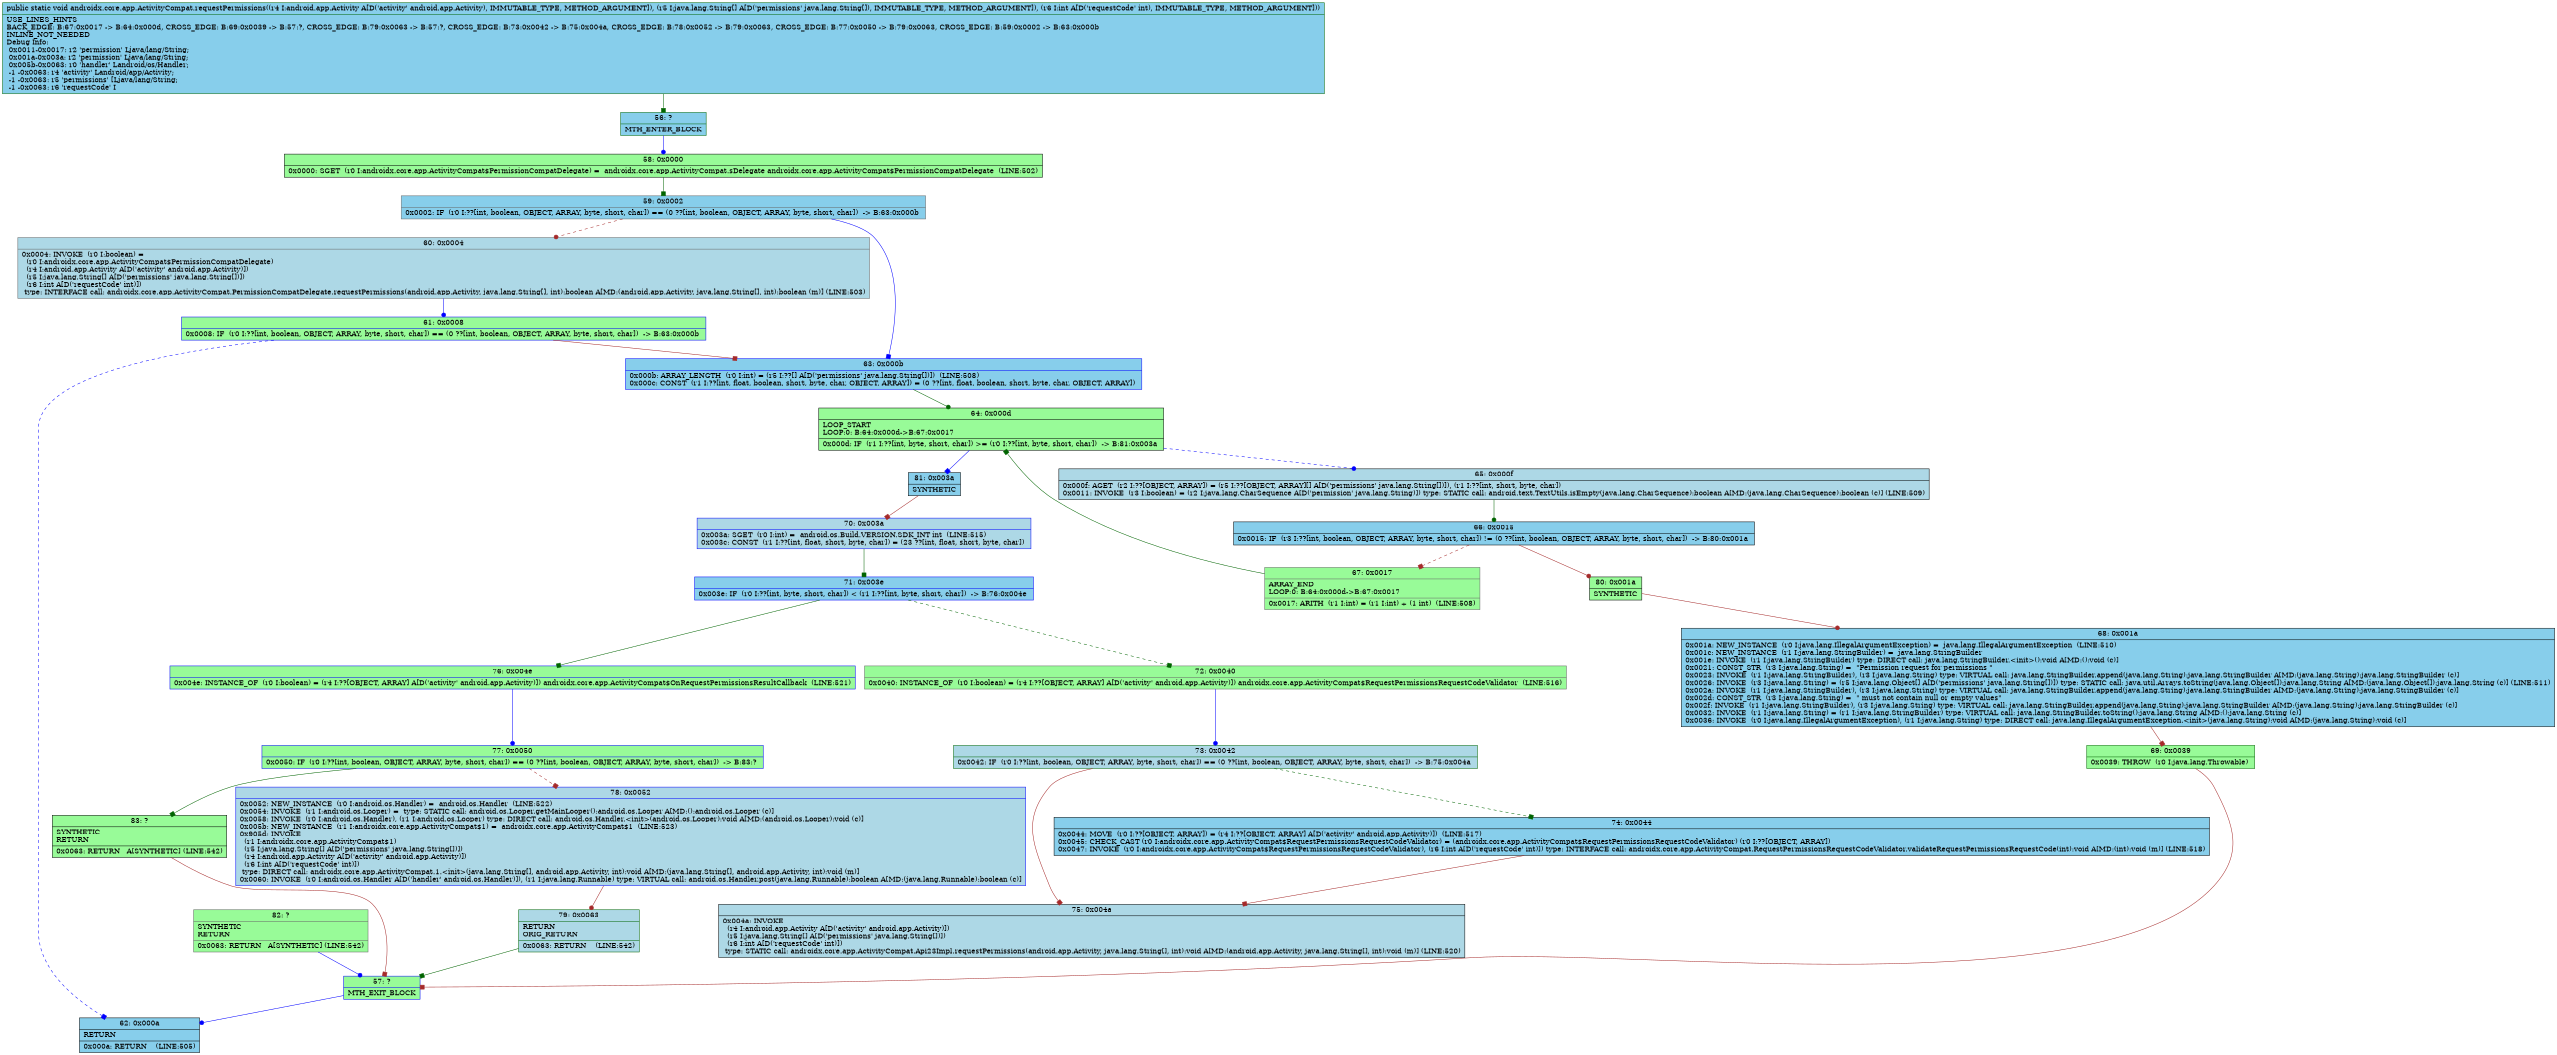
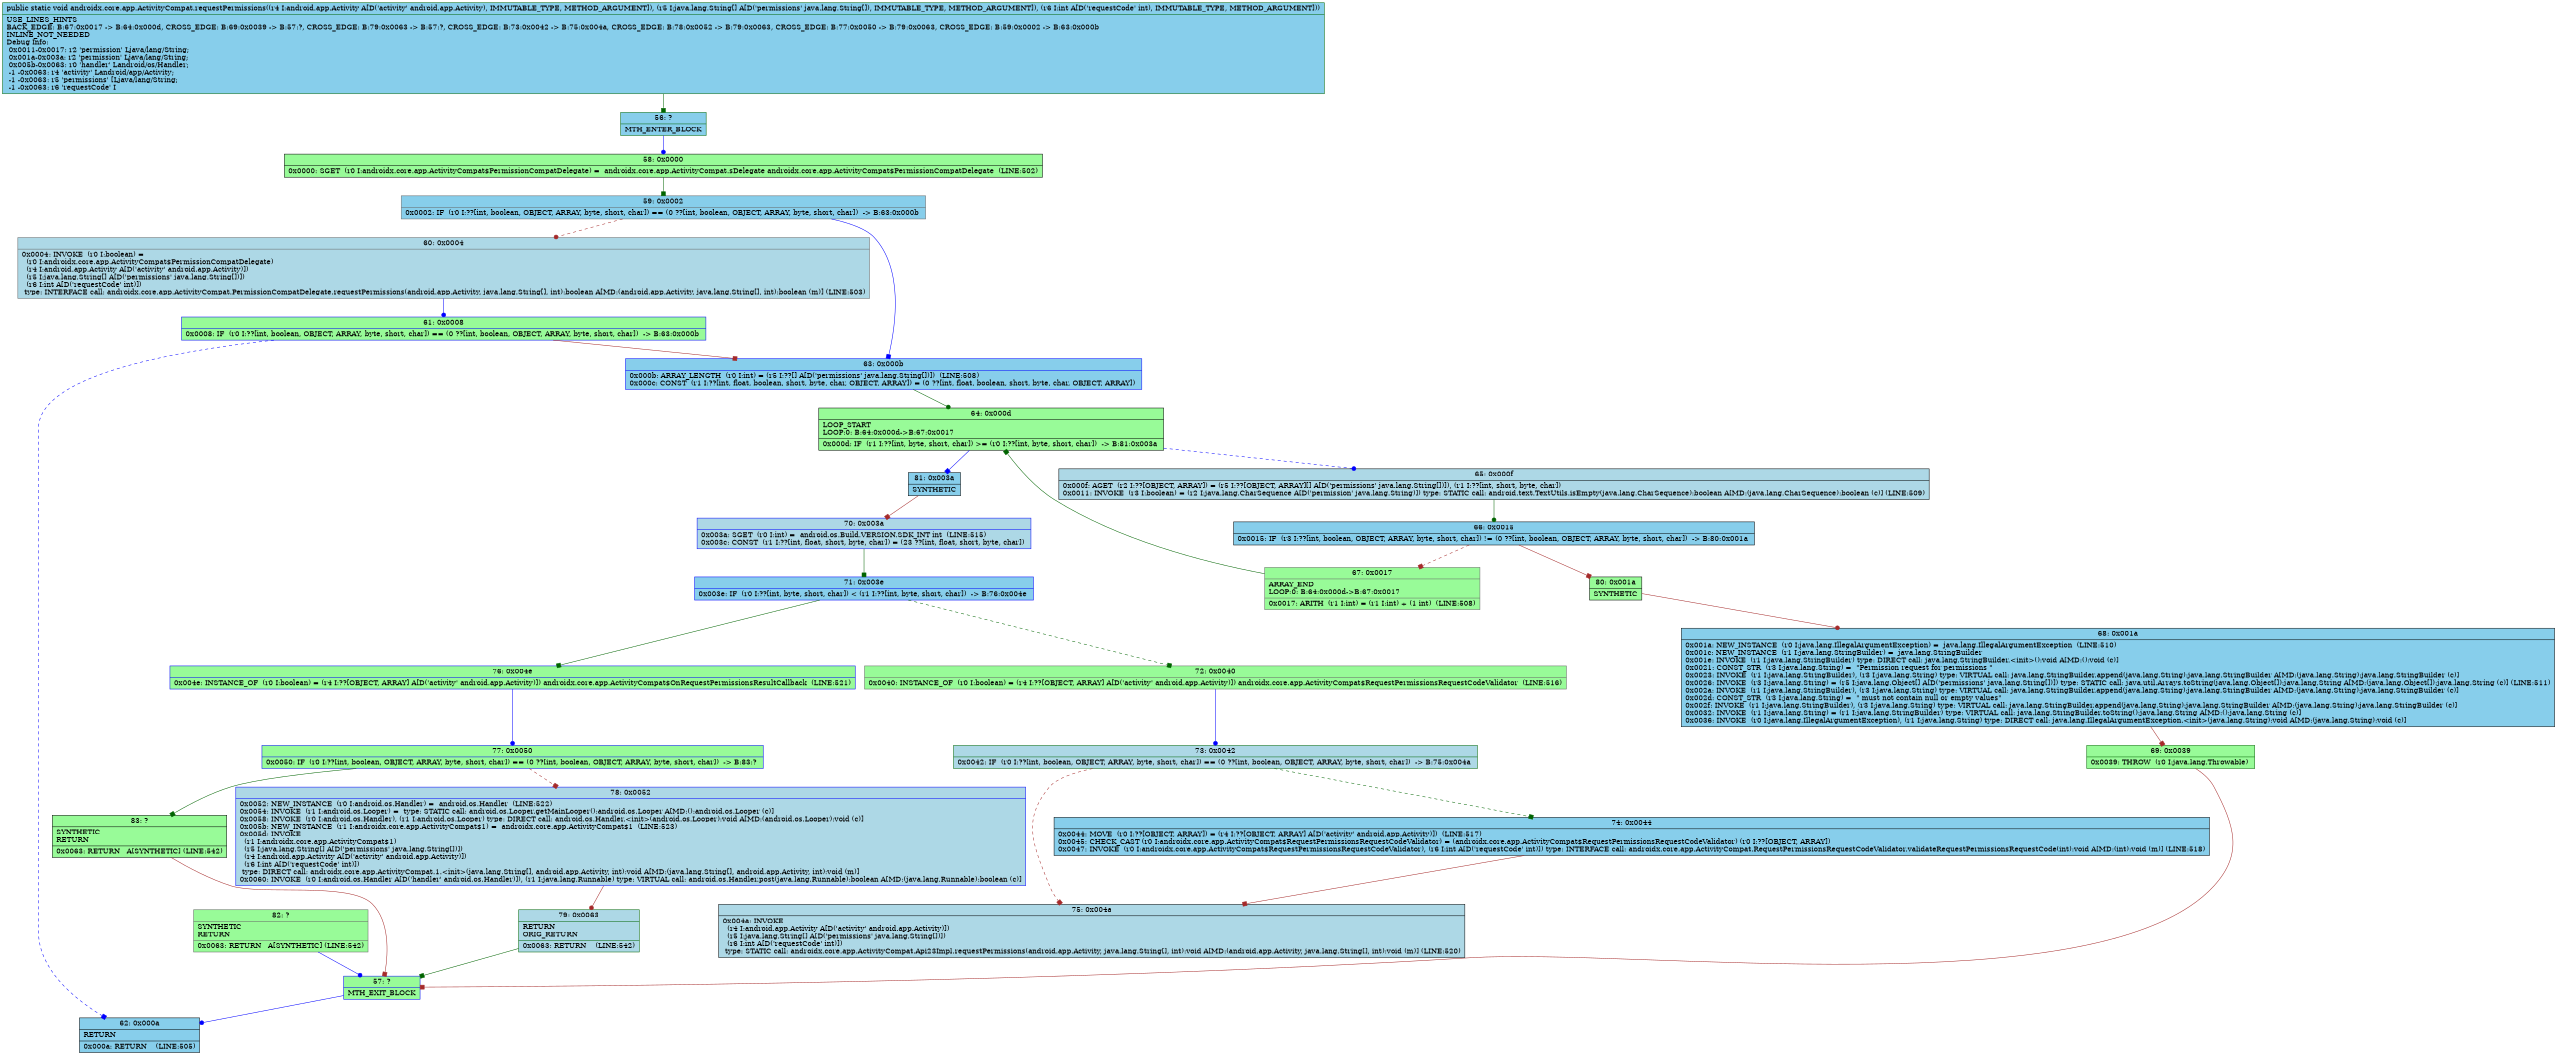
edge "66: 0x0015" -> "80: 0x001a": arrowhead dot -> box
edge "73: 0x0042" -> "75: 0x004a": style solid -> dashed
node "78: 0x0052": text "0x905d: INVOKE" -> "0x005d: INVOKE"
